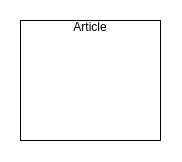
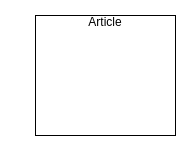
node "Article": moved (91, 81) -> (106, 76)
